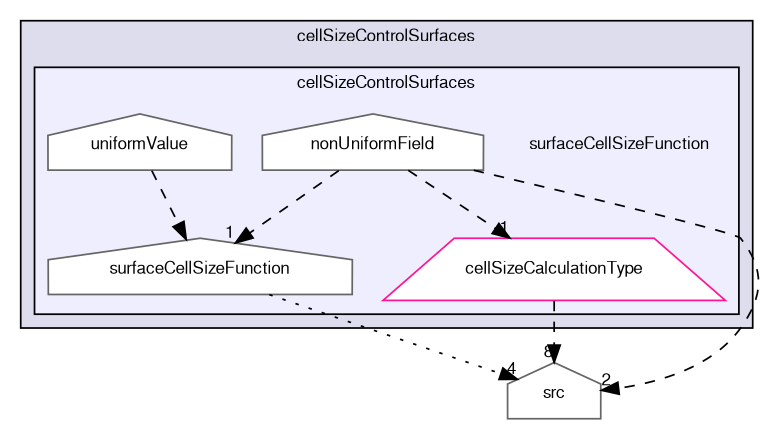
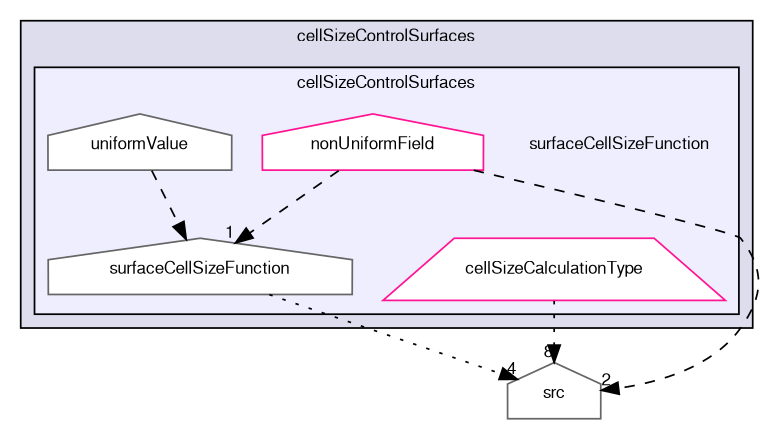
node "nonUniformField": color gray40 -> deeppink
edge "nonUniformField" -> "cellSizeCalculationType": removed
edge "cellSizeCalculationType" -> "src": style dashed -> dotted
